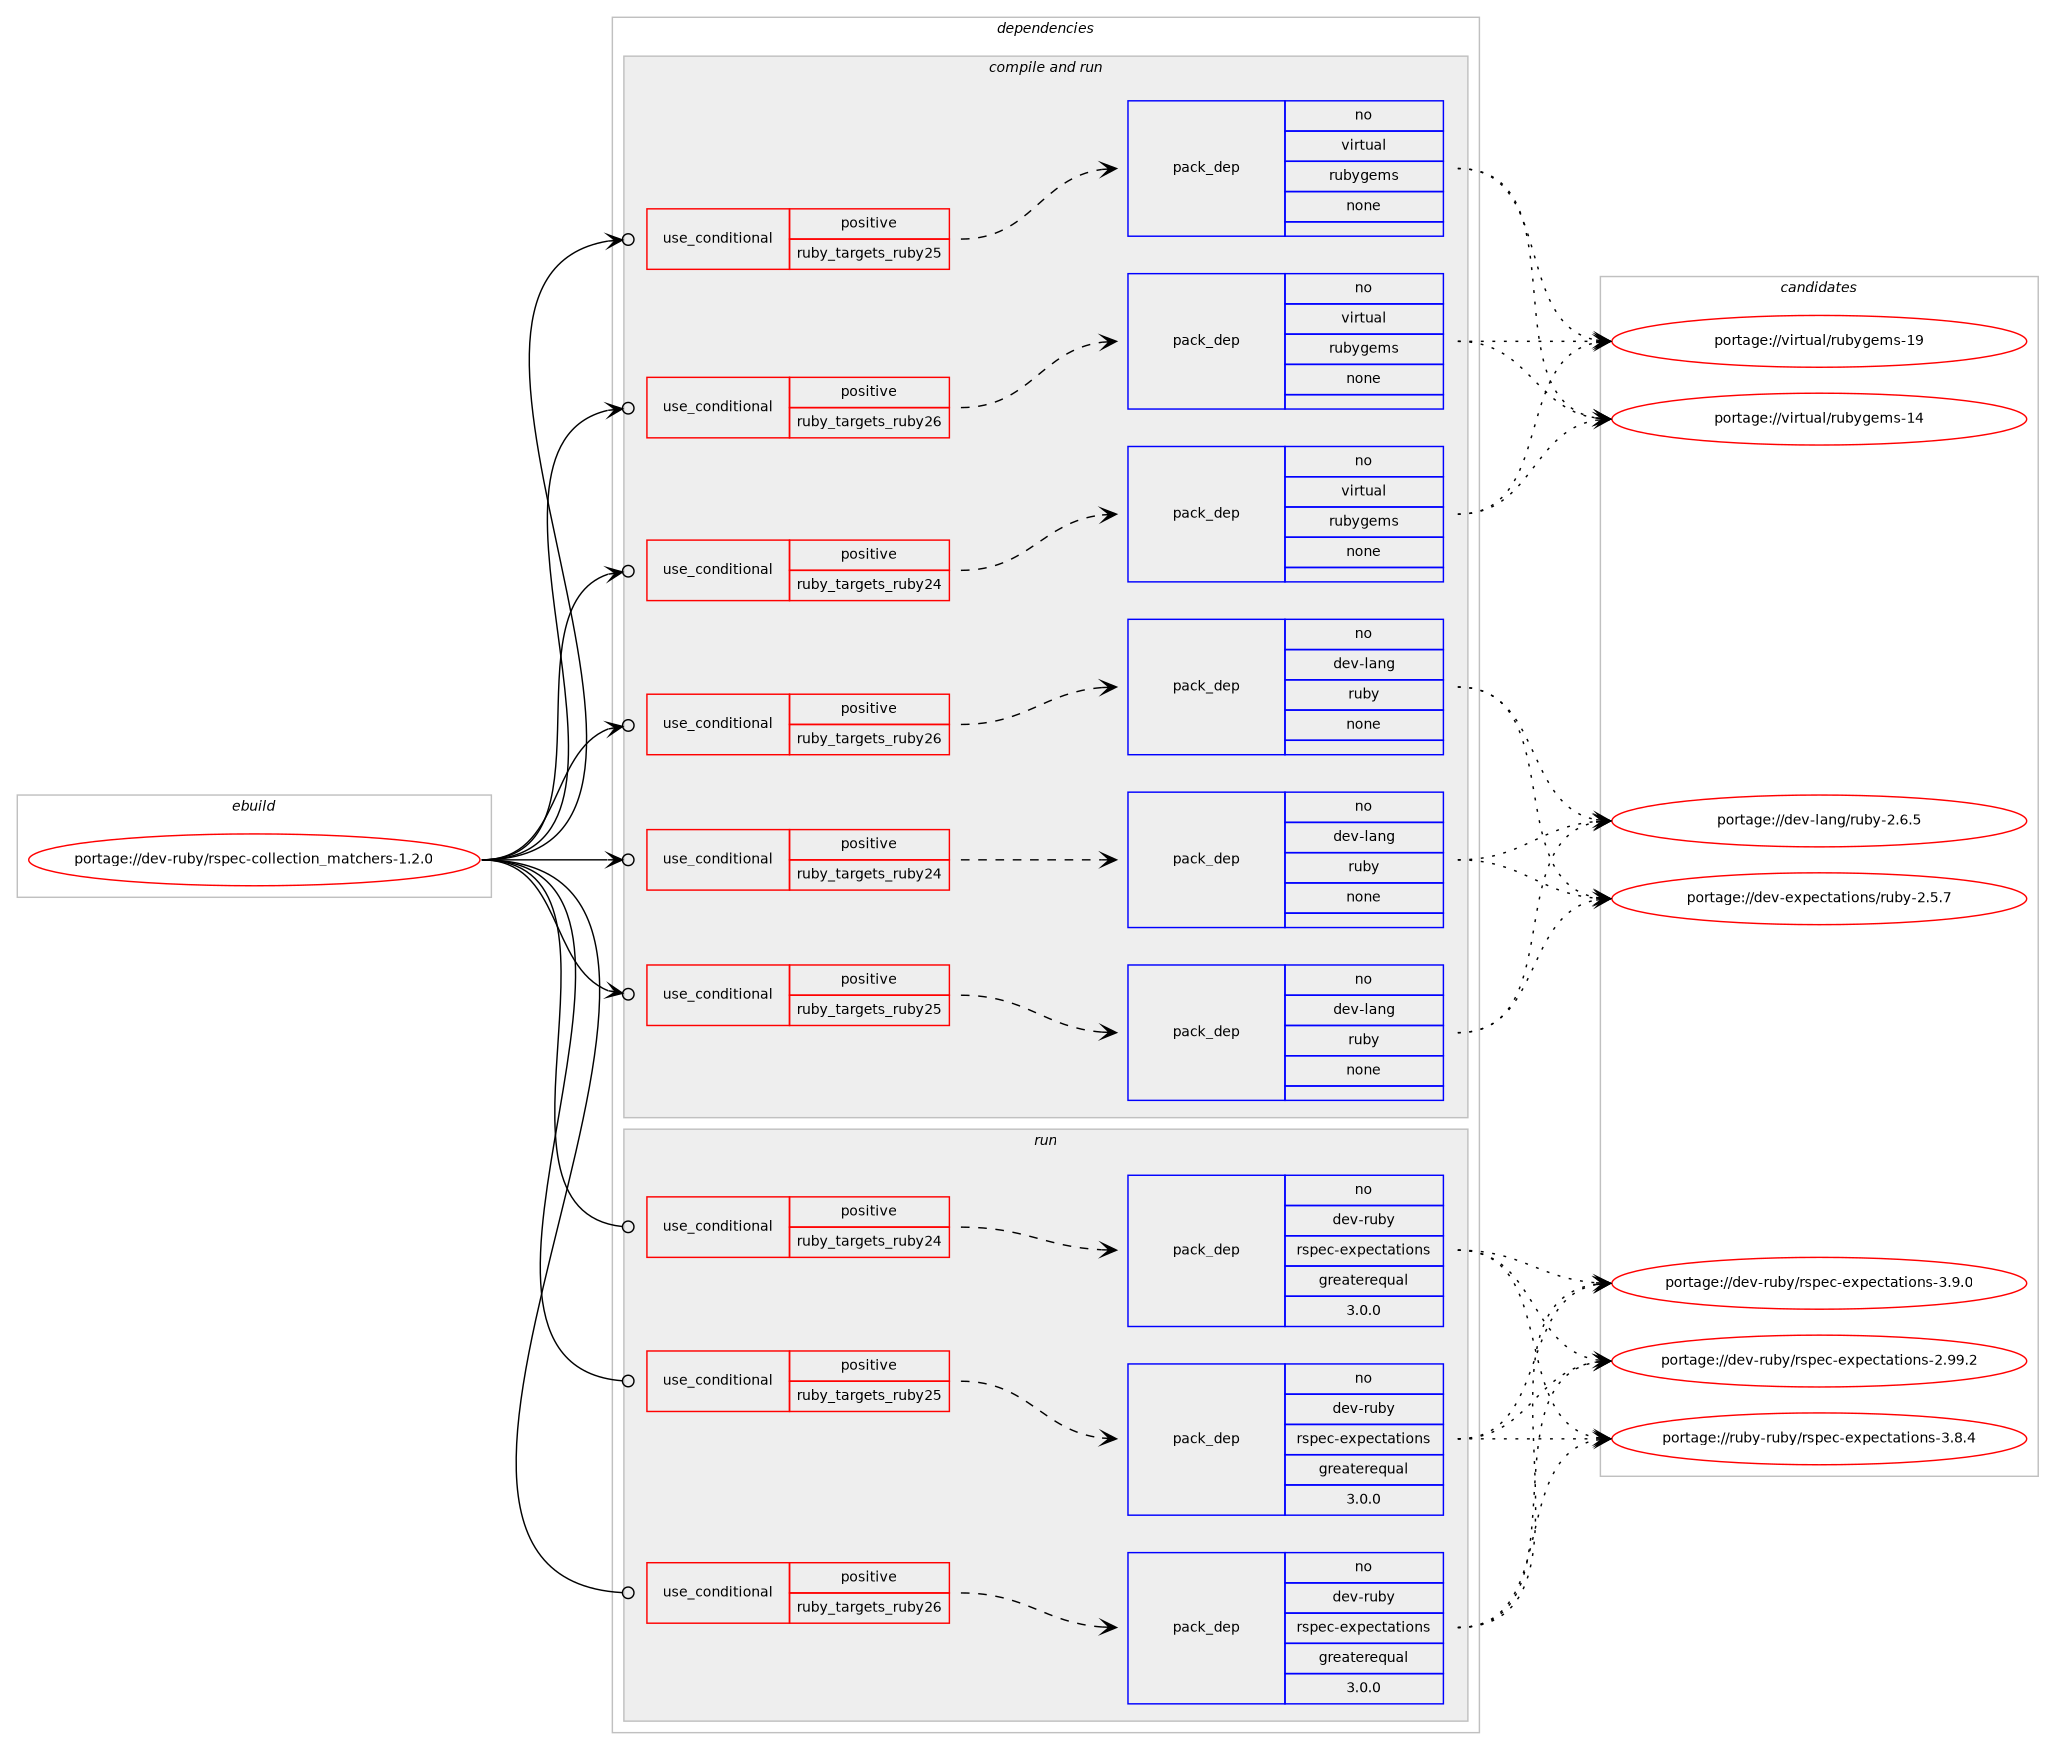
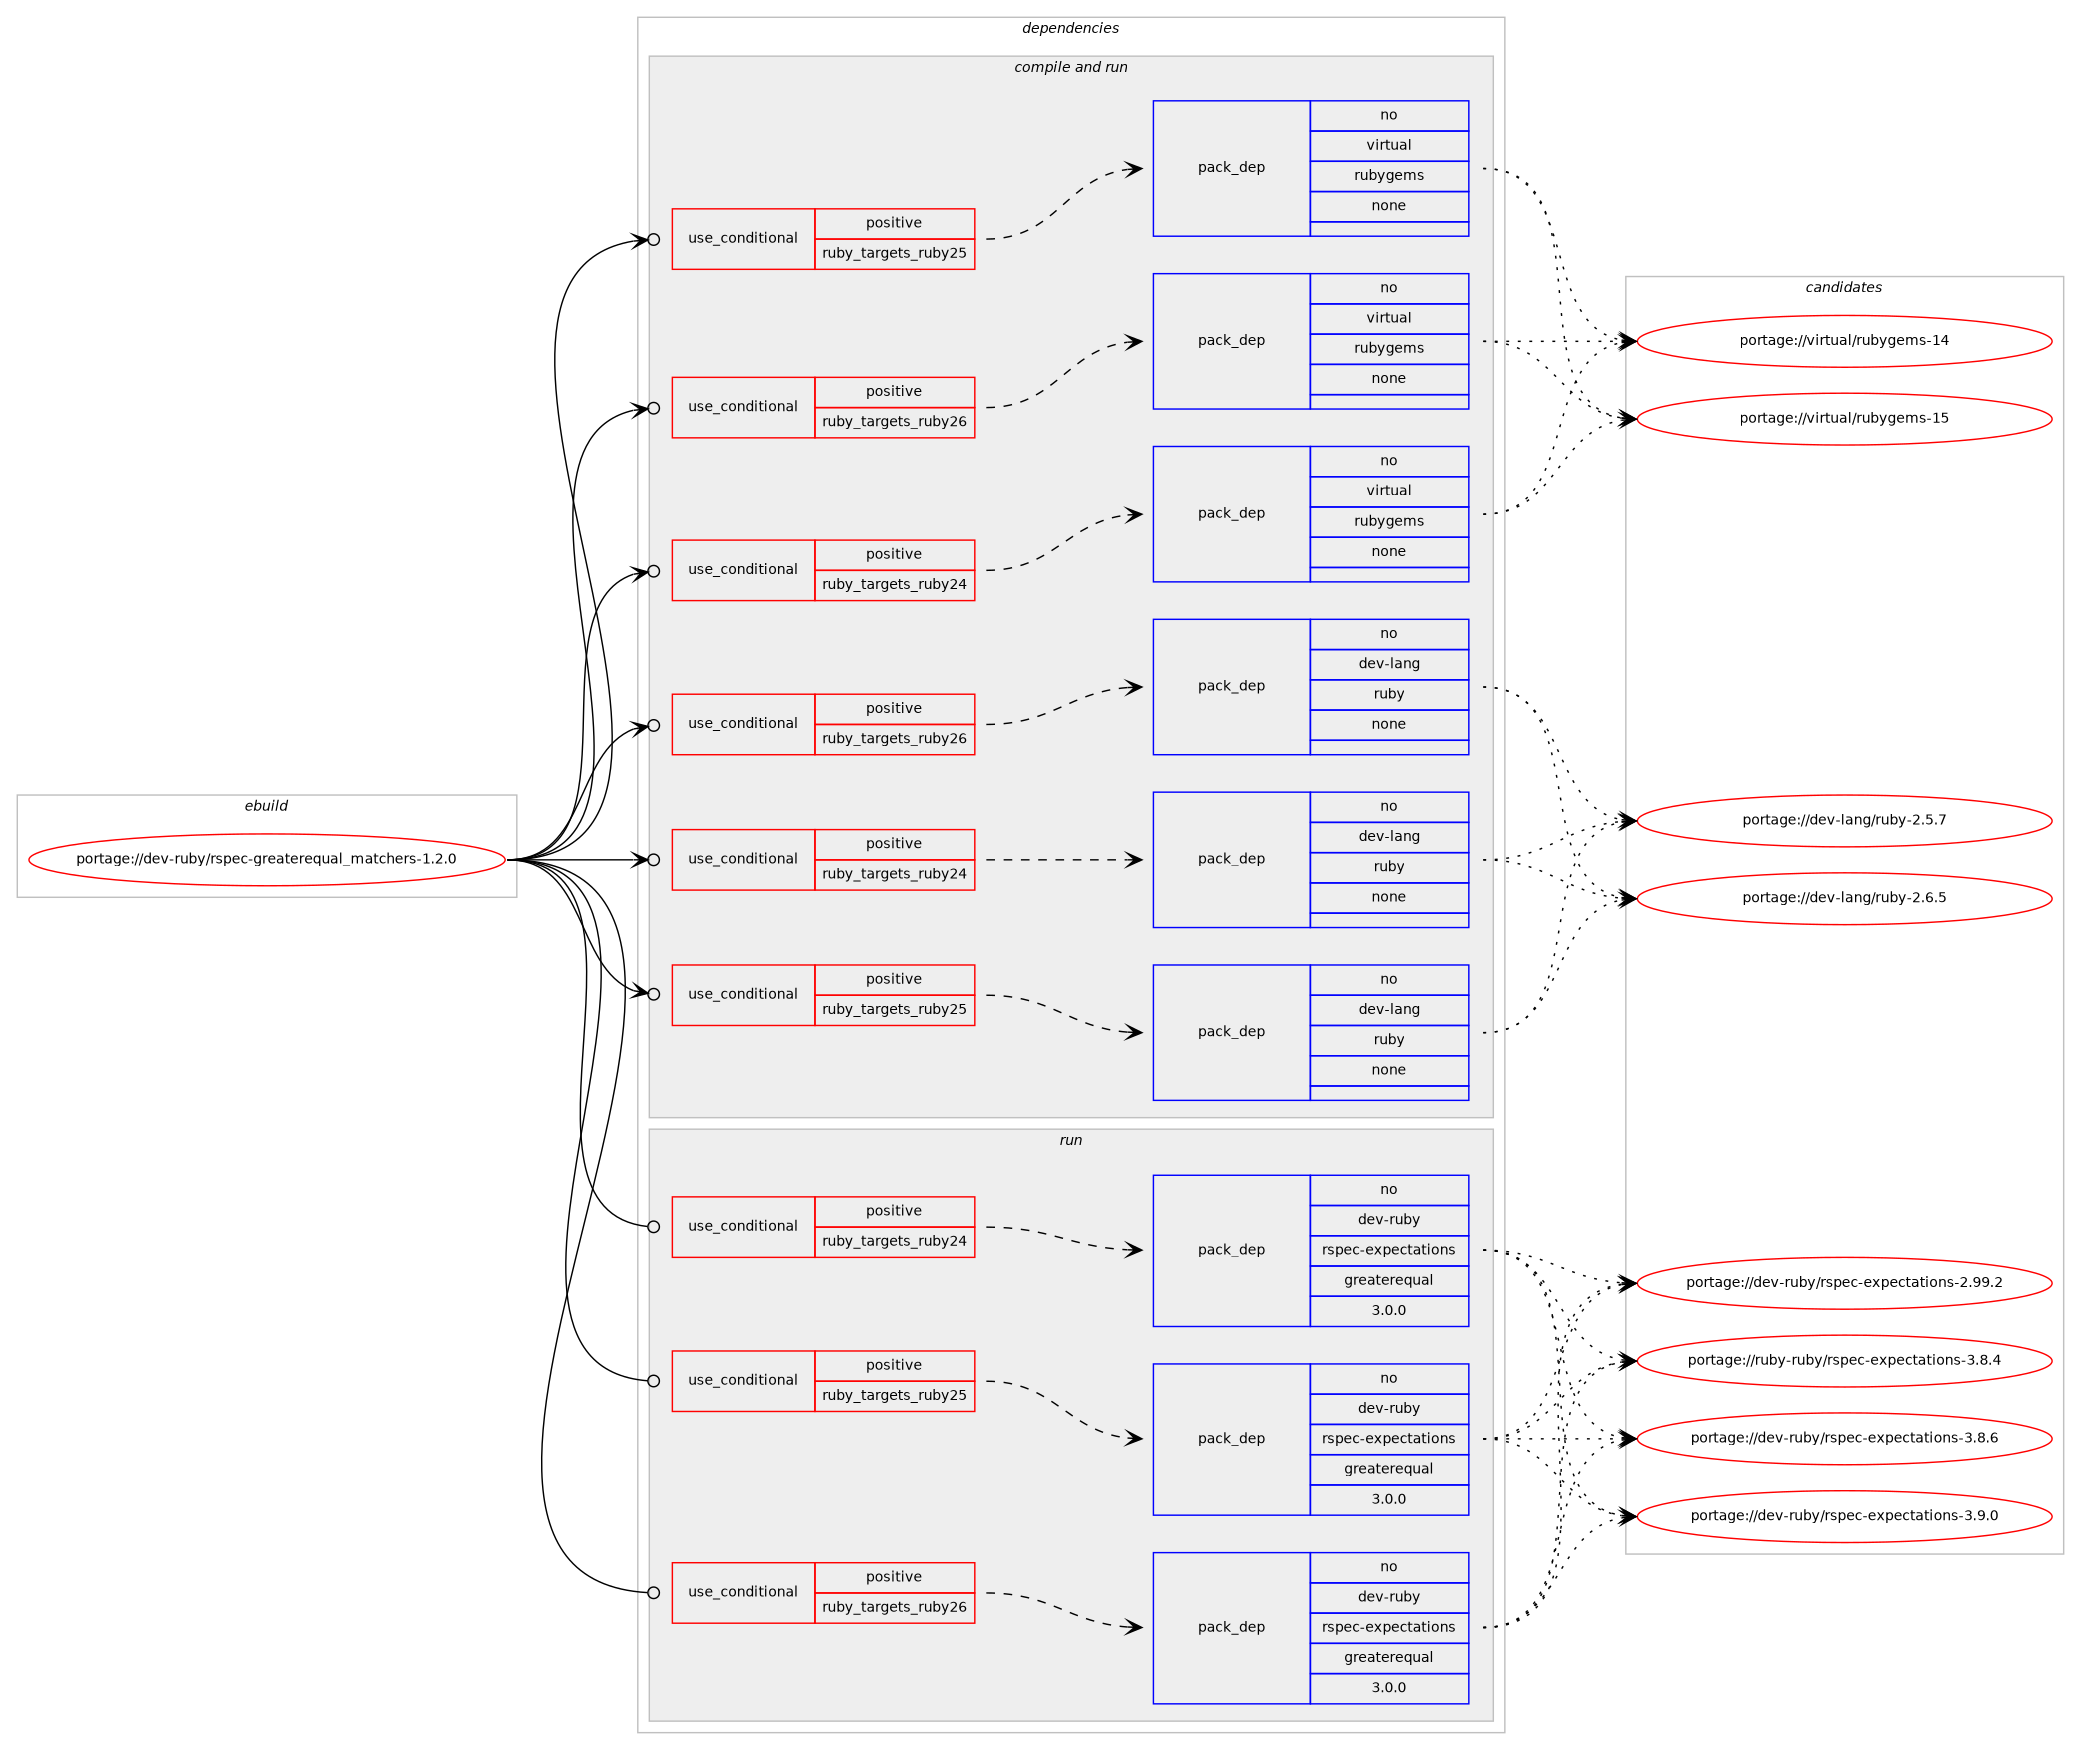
node "portage://virtual/rubygems-19": label "portage://virtual/rubygems-19" -> "portage://virtual/rubygems-15"
node "portage://dev-ruby/rspec-collection_matchers-1.2.0": label "portage://dev-ruby/rspec-collection_matchers-1.2.0" -> "portage://dev-ruby/rspec-greaterequal_matchers-1.2.0"
node "portage://dev-expectations/ruby-2.5.7": label "portage://dev-expectations/ruby-2.5.7" -> "portage://dev-lang/ruby-2.5.7"
node "portage://dev-ruby/rspec-expectations-3.8.6": added
